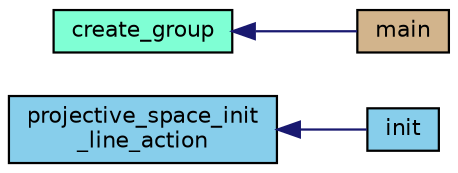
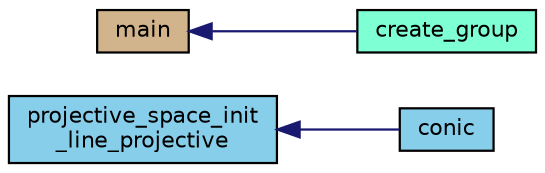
edge "main" -> "create_group": reversed
node "projective_space_init _line_action": label "projective_space_init _line_action" -> "projective_space_init _line_projective"
node "init": label "init" -> "conic"
